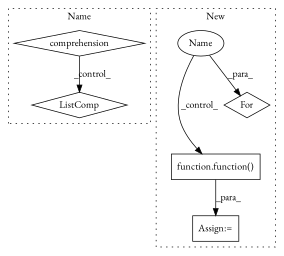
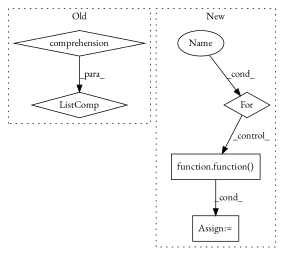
cluster "Name": label "Name" -> "Old"
edge "comprehension" -> "ListComp": label "_control_" -> "_para_"
edge "Name" -> "For": label "_para_" -> "_cond_"
edge "Name" -> "function.function()": now "For" -> "function.function()"
edge "function.function()" -> "Assign:=": label "_para_" -> "_cond_"
